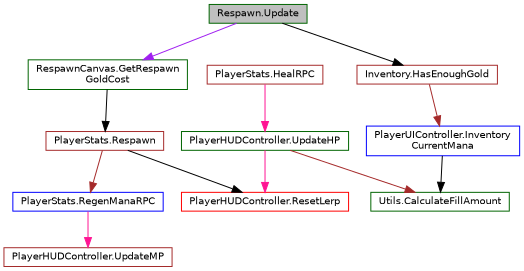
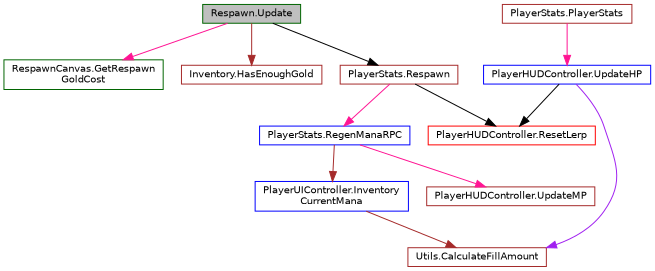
edge "Respawn.Update" -> "RespawnCanvas.GetRespawn GoldCost": color purple -> deeppink
edge "Respawn.Update" -> "Inventory.HasEnoughGold": color black -> brown
node "PlayerStats.HealRPC": label "PlayerStats.HealRPC" -> "PlayerStats.PlayerStats"
edge "Inventory.HasEnoughGold" -> "PlayerUIController.Inventory CurrentMana": now "PlayerStats.RegenManaRPC" -> "PlayerUIController.Inventory CurrentMana"
edge "RespawnCanvas.GetRespawn GoldCost" -> "PlayerStats.Respawn": now "Respawn.Update" -> "PlayerStats.Respawn"
node "PlayerHUDController.UpdateHP": color darkgreen -> blue
edge "PlayerStats.Respawn" -> "PlayerStats.RegenManaRPC": color brown -> deeppink
edge "PlayerHUDController.UpdateHP" -> "PlayerHUDController.ResetLerp": color deeppink -> black
edge "PlayerUIController.Inventory CurrentMana" -> "Utils.CalculateFillAmount": color black -> brown
edge "PlayerHUDController.UpdateHP" -> "Utils.CalculateFillAmount": color brown -> purple
node "Utils.CalculateFillAmount": color darkgreen -> brown
